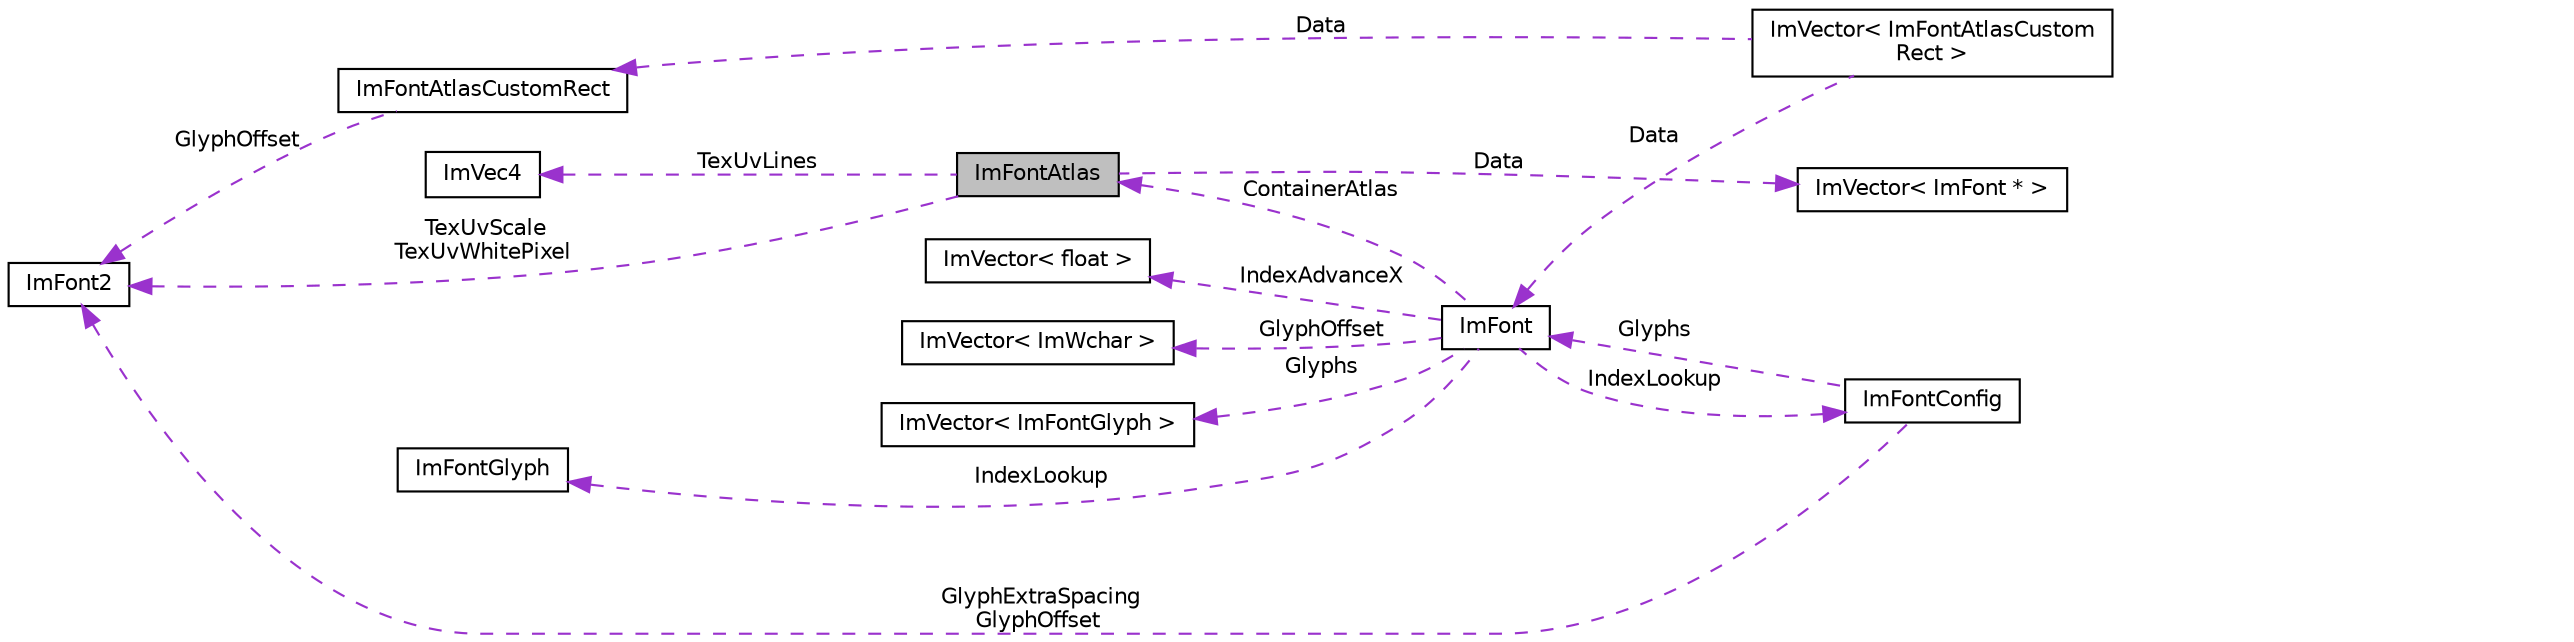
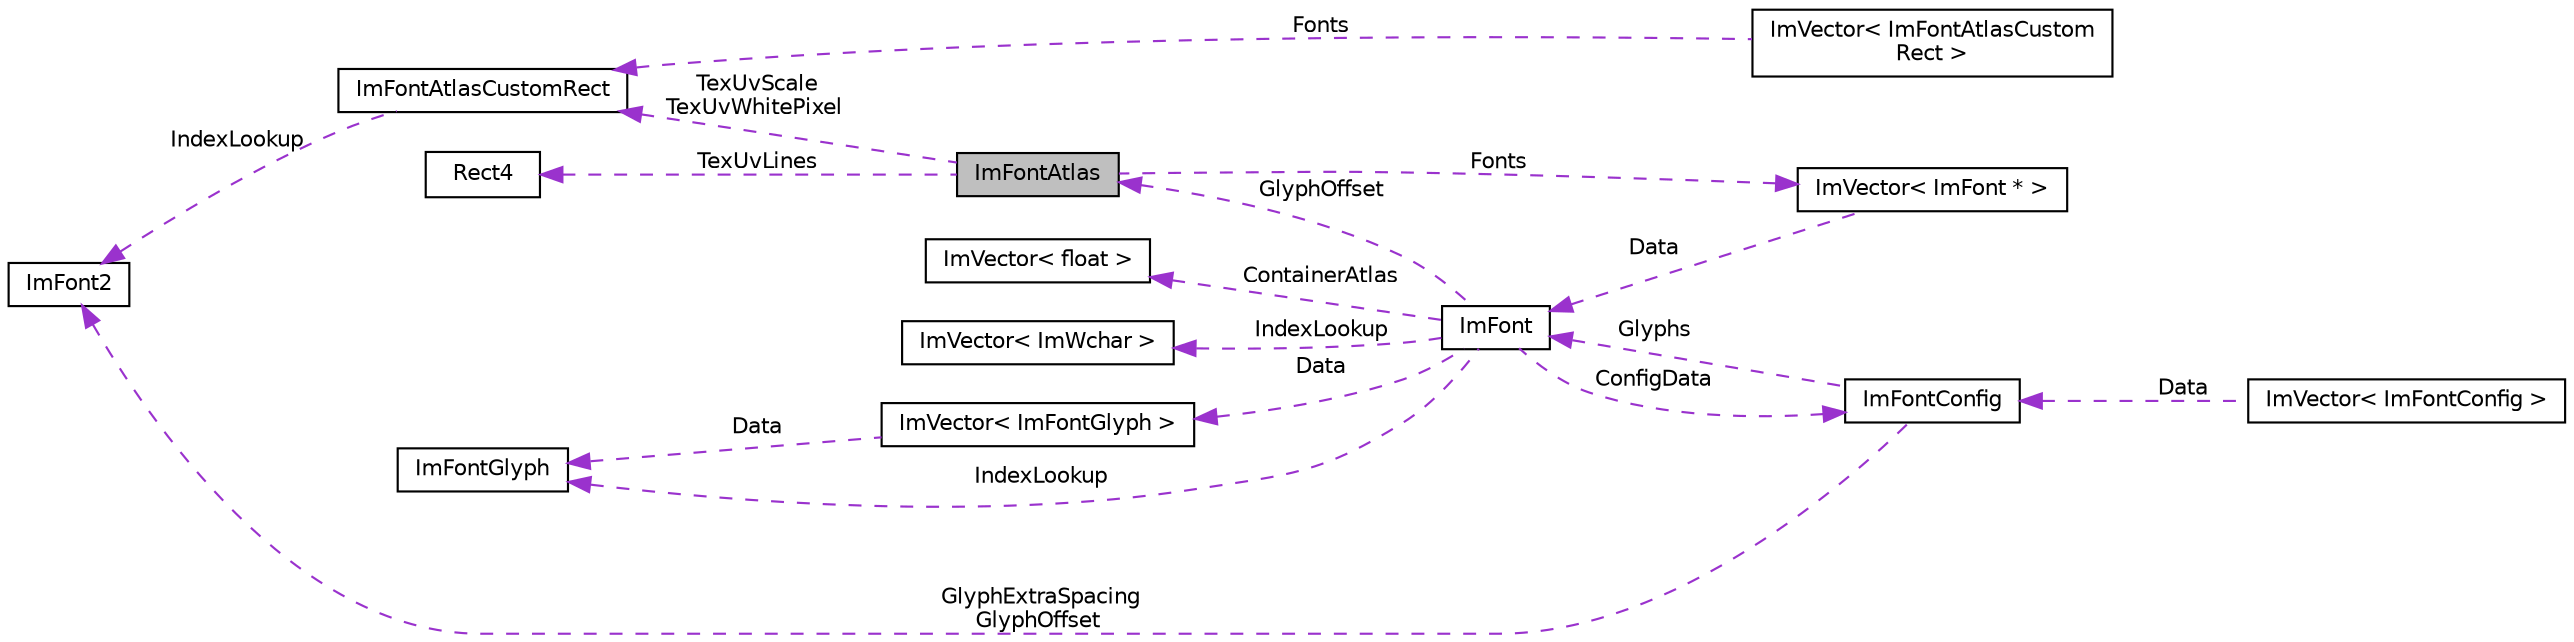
edge "ImVector< ImFontAtlasCustom Rect >" -> "ImFontAtlasCustomRect": label " Data" -> " Fonts"
edge "ImFontAtlasCustomRect" -> "ImFont2": label " GlyphOffset" -> " IndexLookup"
edge "ImFontAtlas" -> "ImVector< ImFont * >": label " Data" -> " Fonts"
edge "ImVector< ImFontAtlasCustom Rect >" -> "ImFont": now "ImVector< ImFont * >" -> "ImFont"
node "ImVec4": label "ImVec4" -> "Rect4"
edge "ImFont" -> "ImFontAtlas": label " ContainerAtlas" -> " GlyphOffset"
edge "ImFontAtlas" -> "ImFont2": now "ImFontAtlas" -> "ImFontAtlasCustomRect"
edge "ImFont" -> "ImVector< float >": label " IndexAdvanceX" -> " ContainerAtlas"
edge "ImFont" -> "ImVector< ImWchar >": label " GlyphOffset" -> " IndexLookup"
edge "ImFont" -> "ImVector< ImFontGlyph >": label " Glyphs" -> " Data"
edge "ImFont" -> "ImFontConfig": label " IndexLookup" -> " ConfigData"
node "ImVector< ImFontConfig >": added
edge "ImVector< ImFontGlyph >" -> "ImFontGlyph": added, label "Data"
